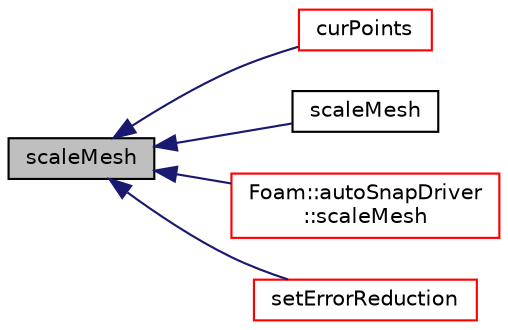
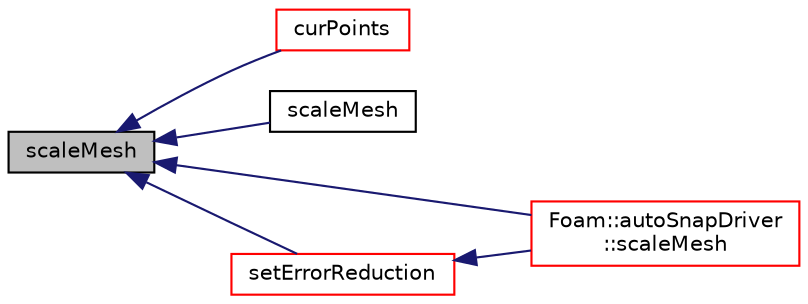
edge "Foam::autoSnapDriver ::scaleMesh" -> "setErrorReduction": added
